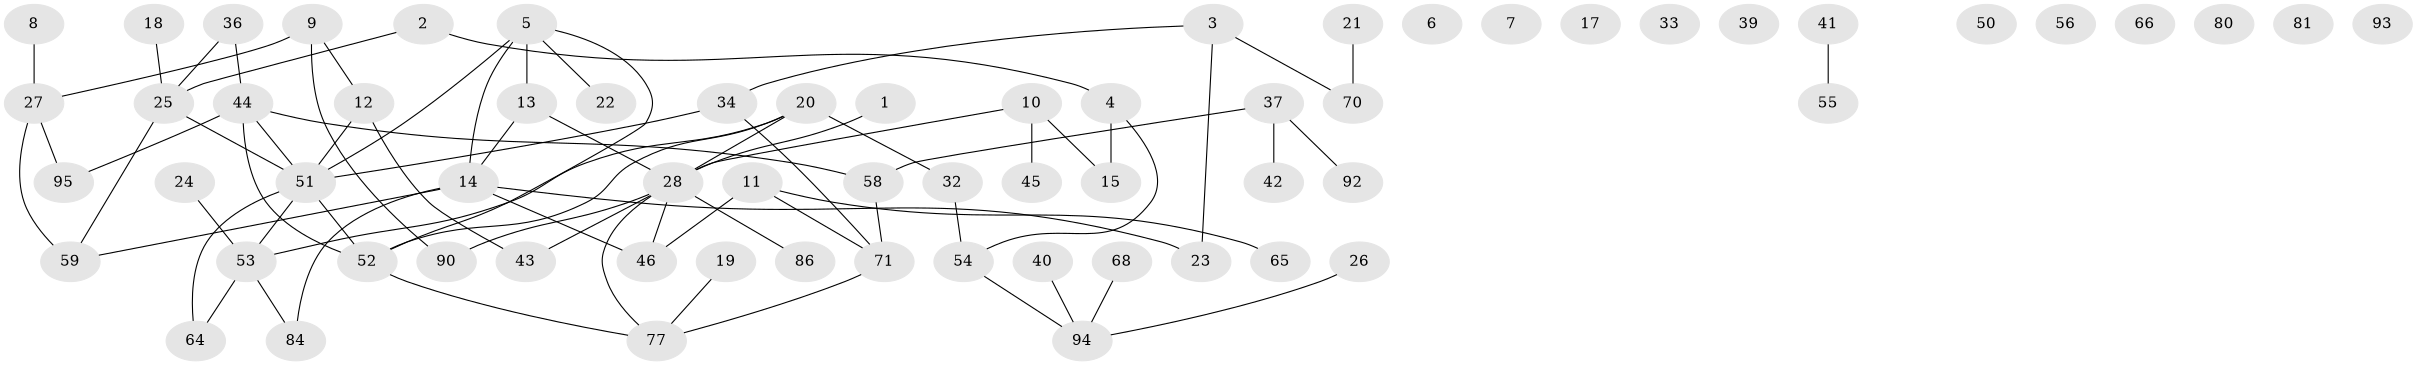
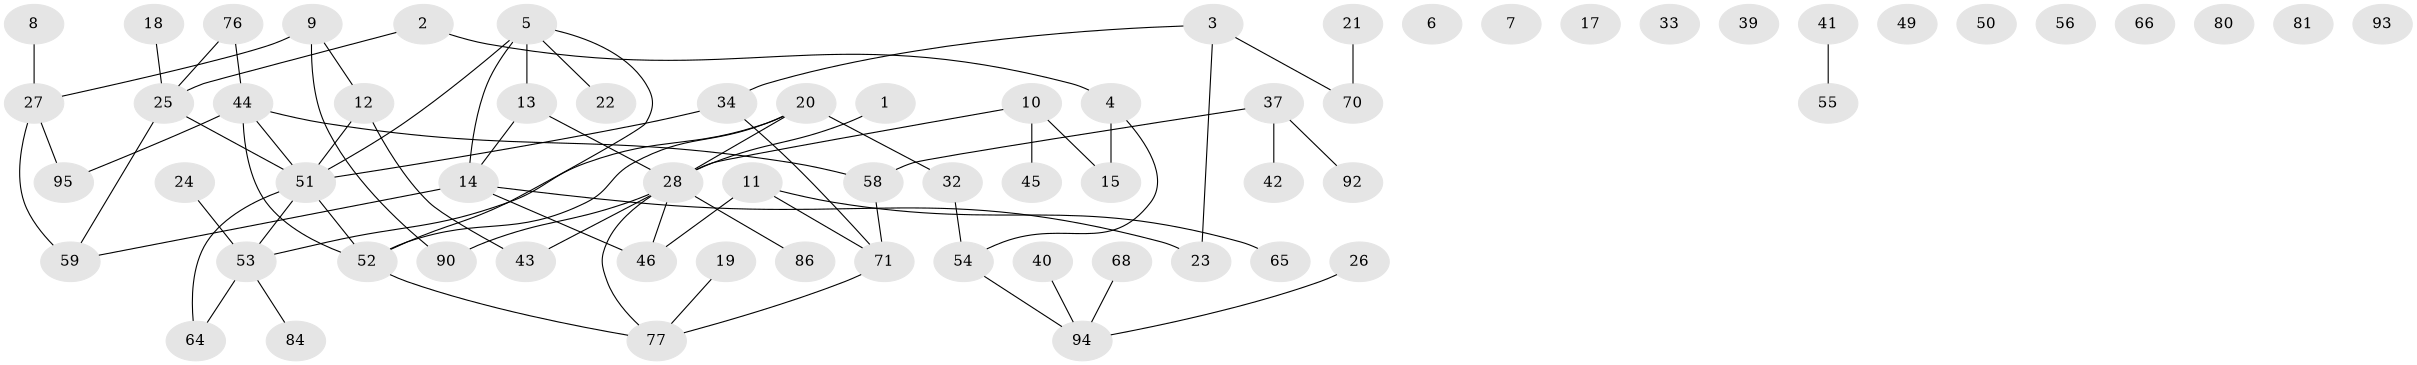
node "36": label "36" -> "76"
node "49": added
edge "14" -- "84": removed
